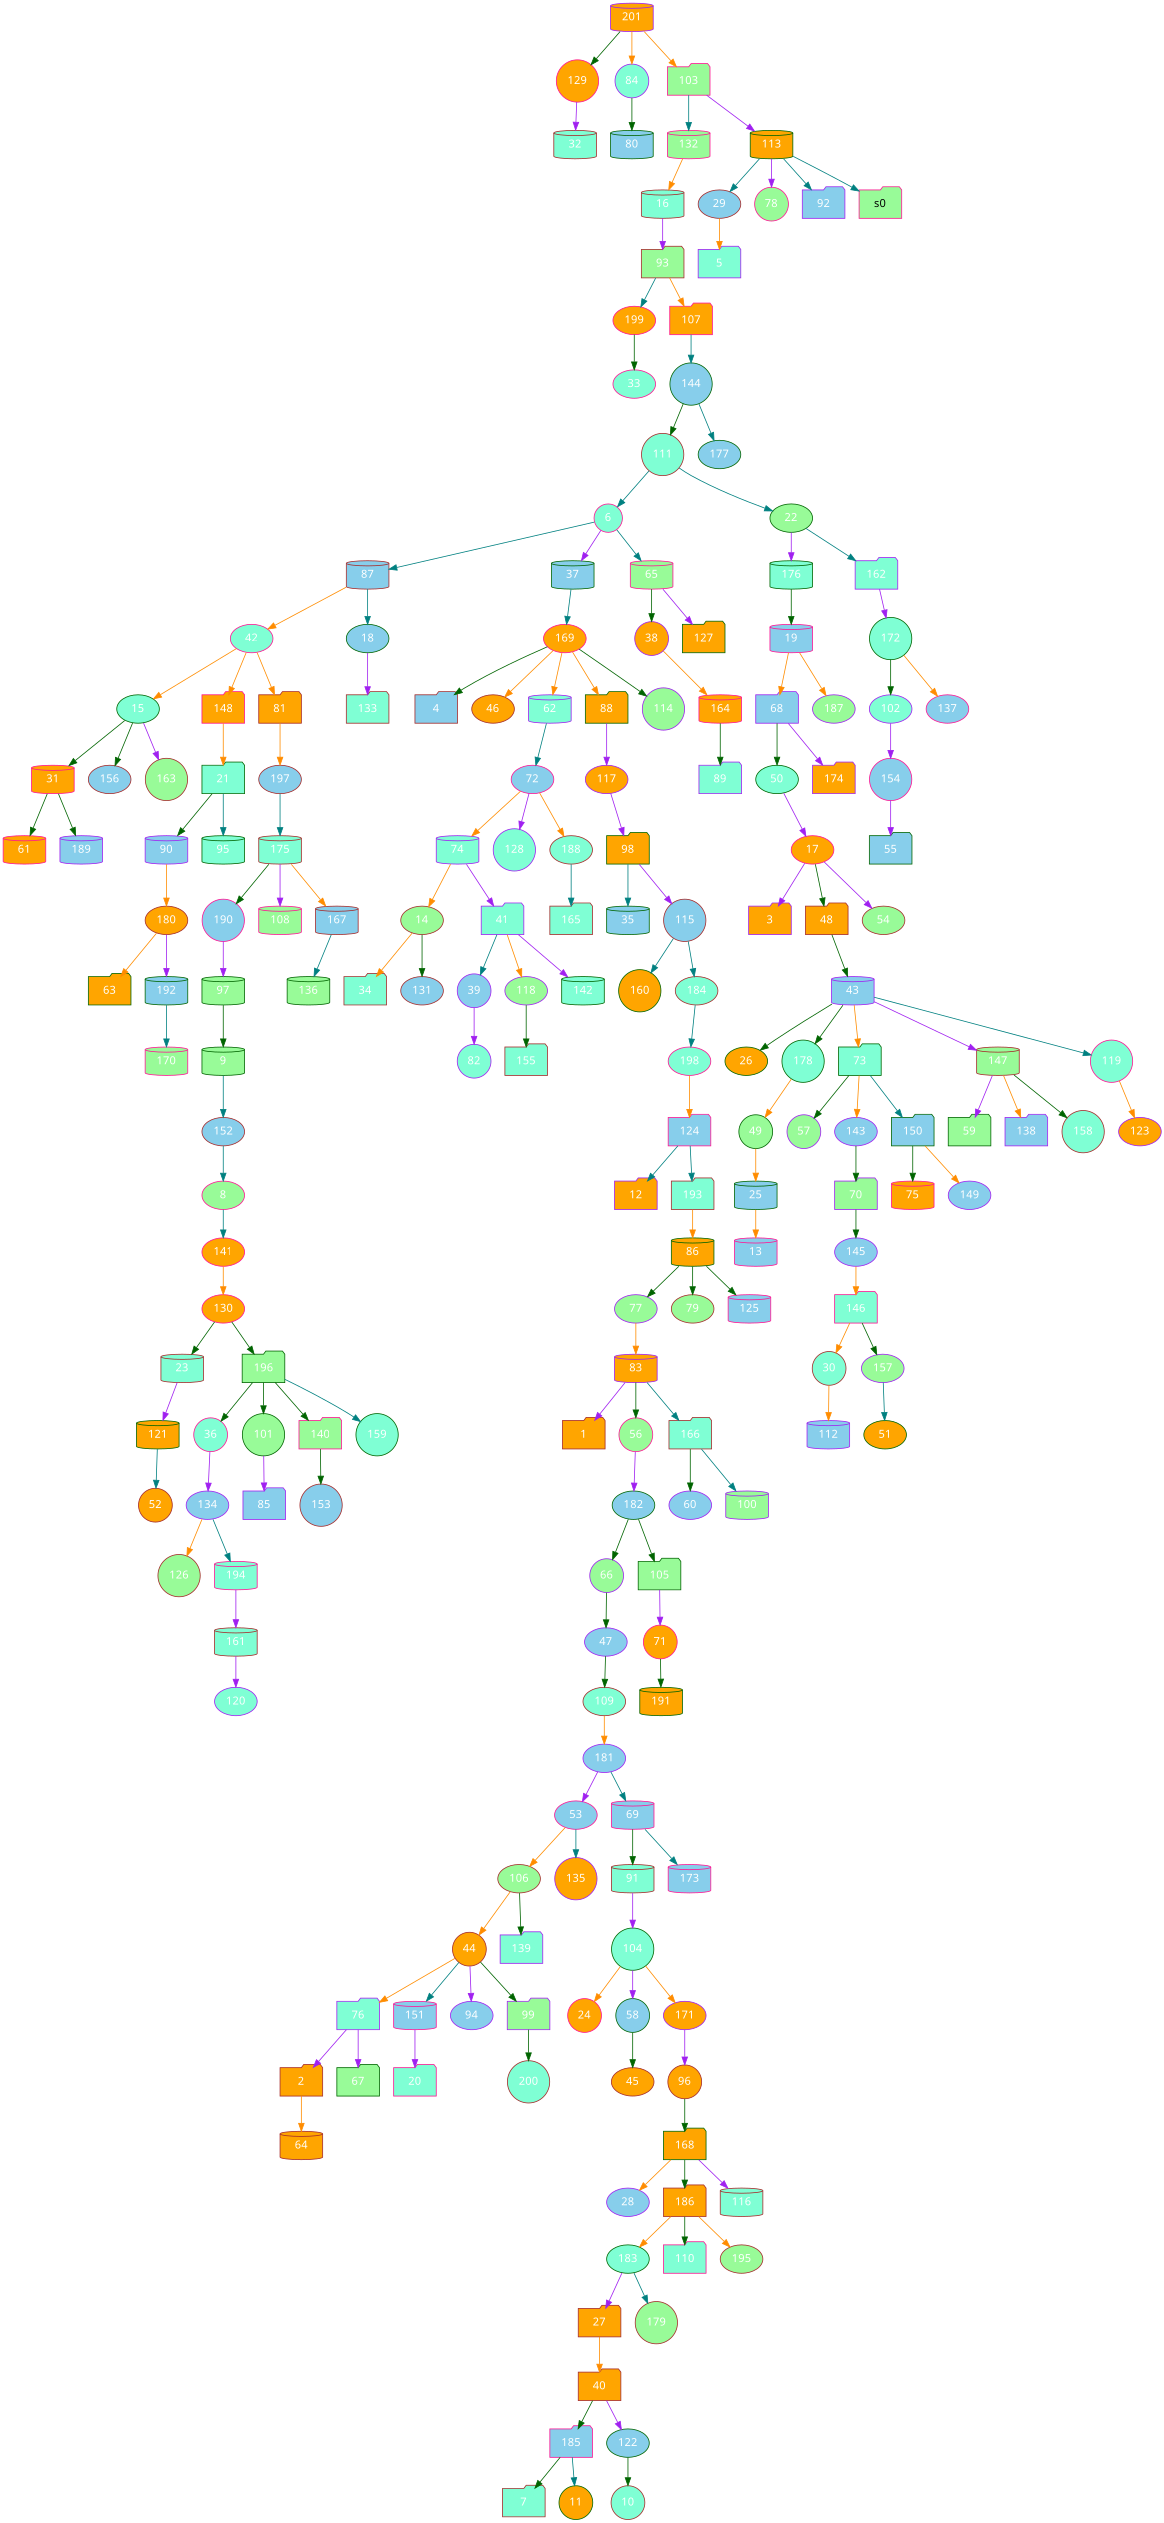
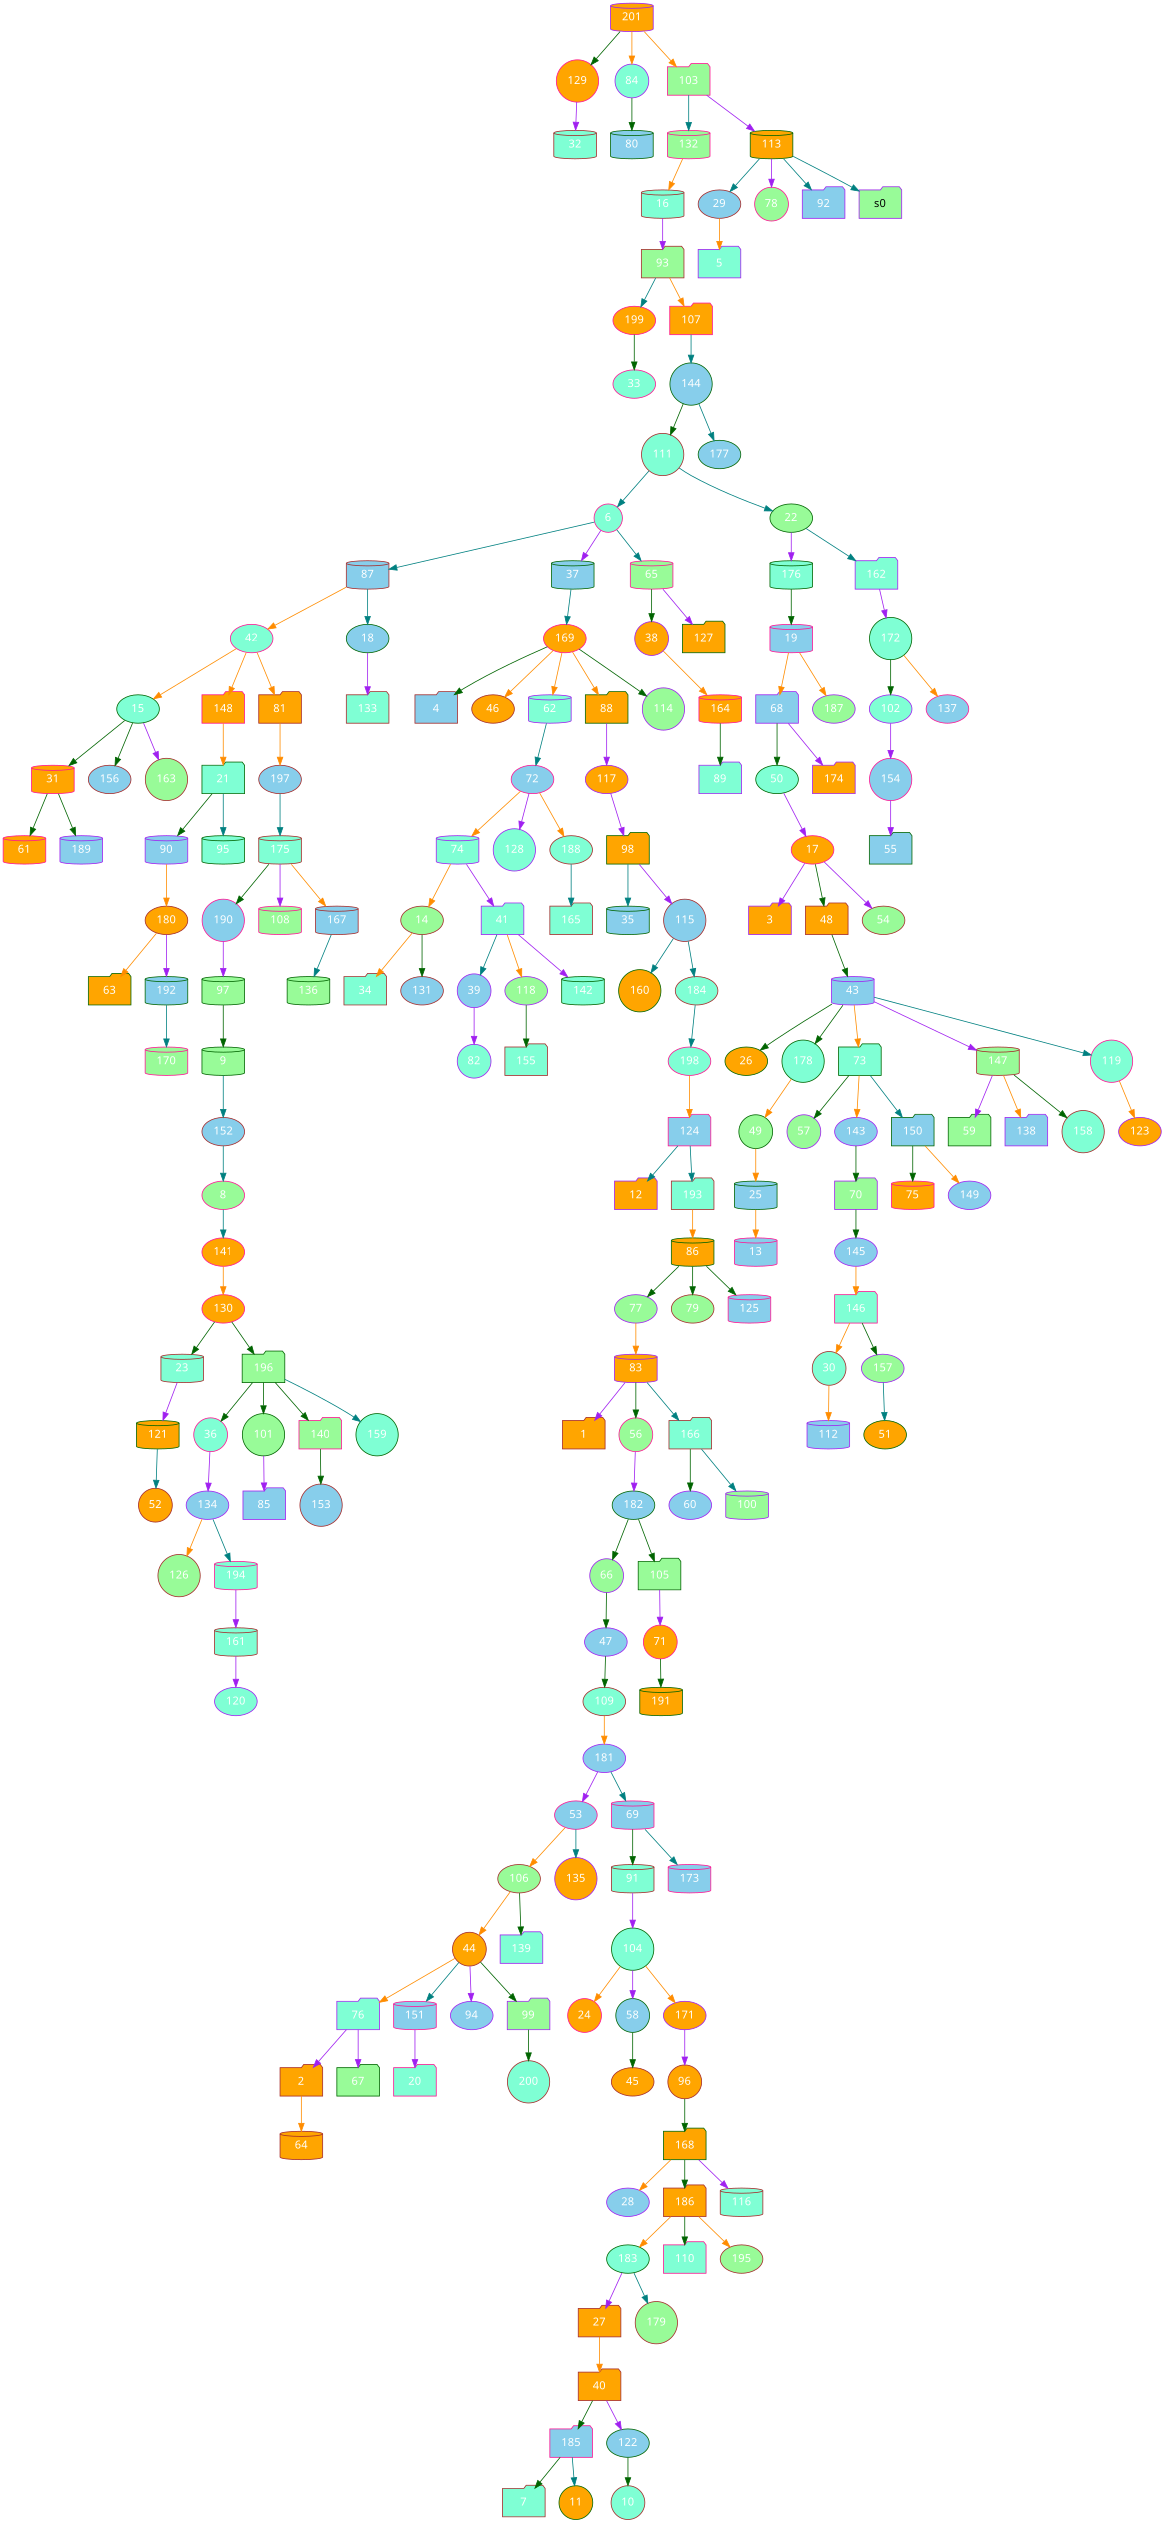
node "s0": color deeppink -> purple
